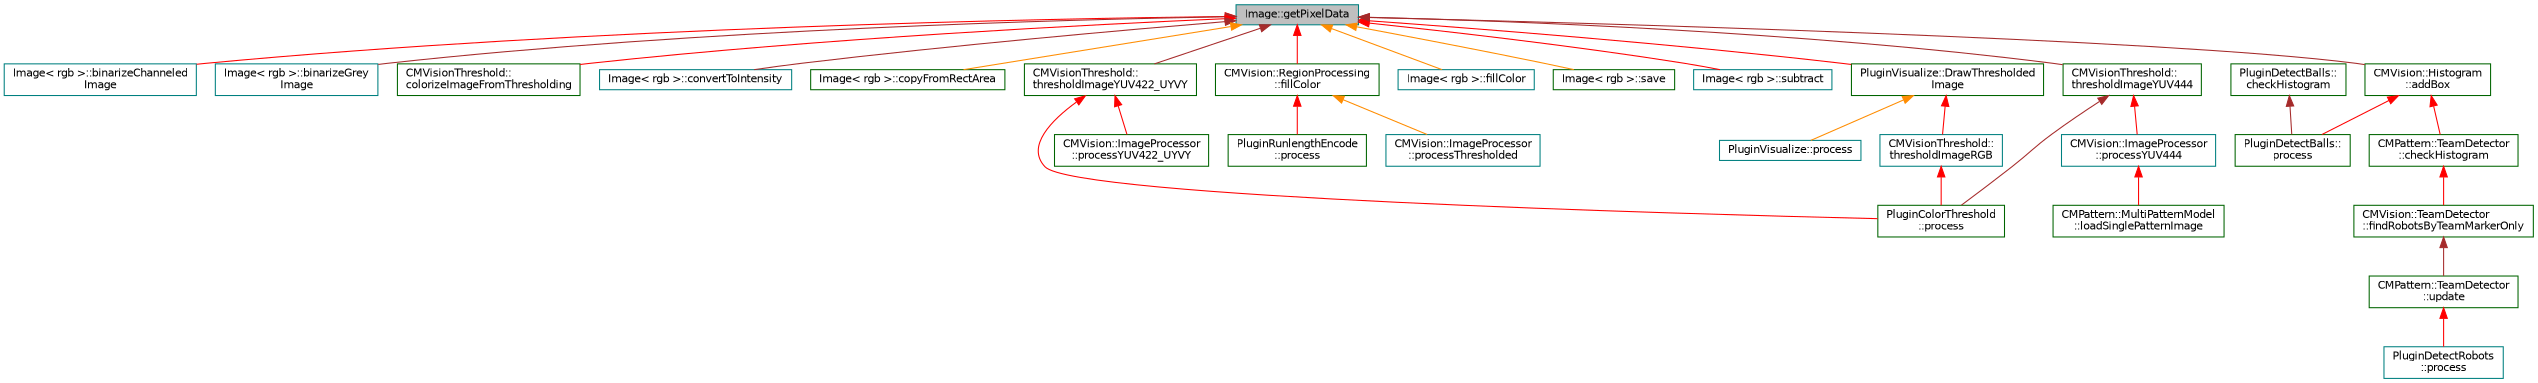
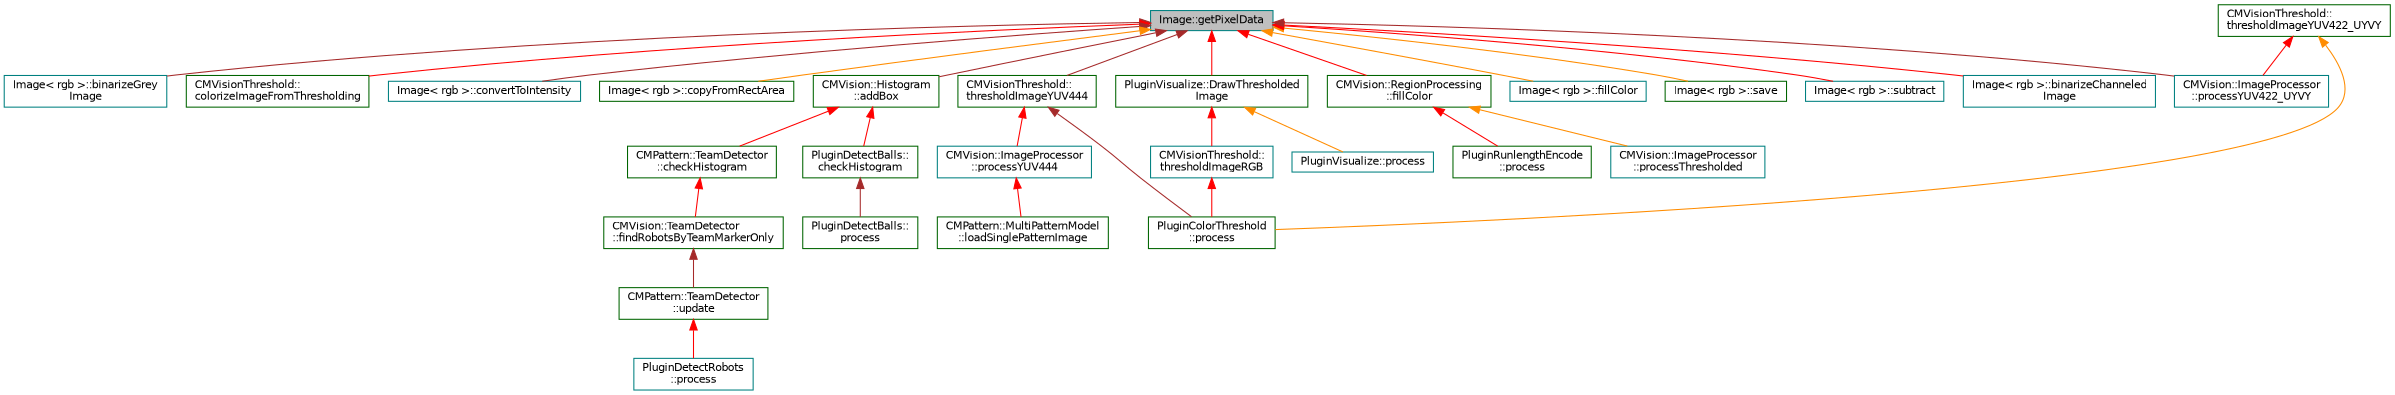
edge "CMVisionThreshold:: thresholdImageYUV422_UYVY" -> "Image::getPixelData": now "CMVision::ImageProcessor ::processYUV422_UYVY" -> "Image::getPixelData"
edge "PluginDetectBalls:: process" -> "CMVision::Histogram ::addBox": now "PluginDetectBalls:: checkHistogram" -> "CMVision::Histogram ::addBox"
node "CMVision::ImageProcessor ::processYUV422_UYVY": color darkgreen -> teal
edge "PluginColorThreshold ::process" -> "CMVisionThreshold:: thresholdImageYUV422_UYVY": color red -> darkorange
